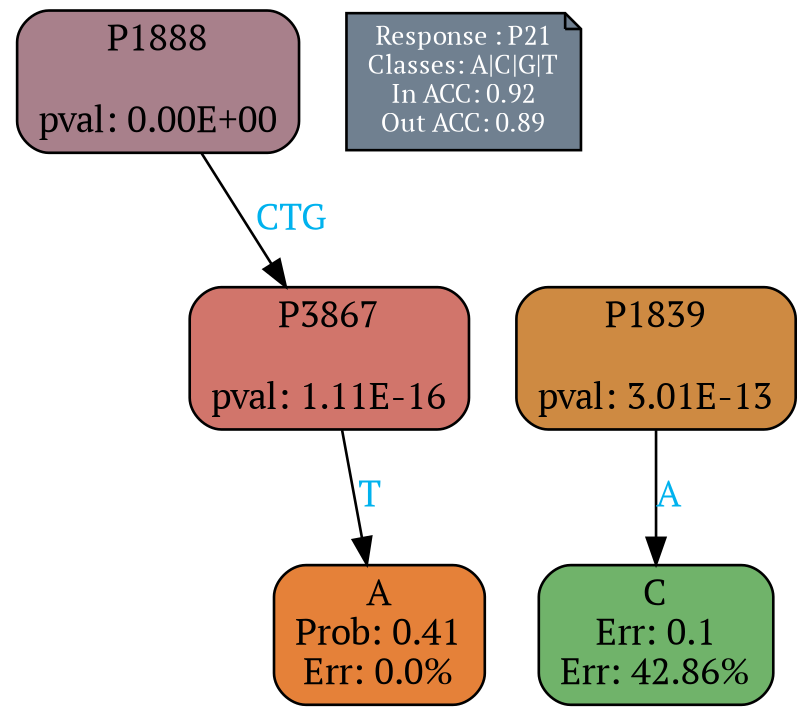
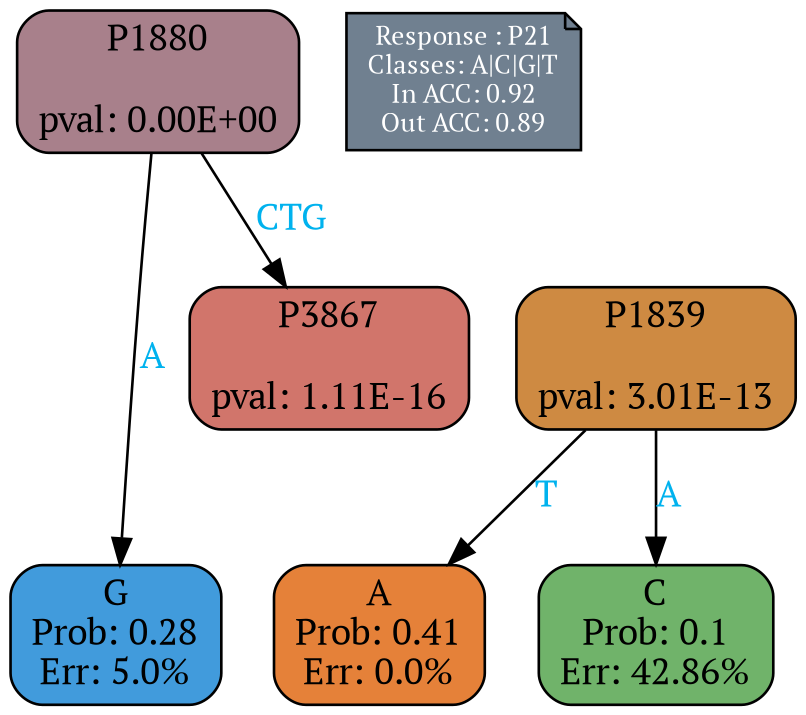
node "P1888 pval: 0.00E+00": label "P1888 pval: 0.00E+00" -> "P1880 pval: 0.00E+00"
edge "P3867 pval: 1.11E-16" -> "A Prob: 0.41 Err: 0.0%": now "P1839 pval: 3.01E-13" -> "A Prob: 0.41 Err: 0.0%"
node "G Prob: 0.28 Err: 5.0%": added
node "C Err: 0.1 Err: 42.86%": label "C Err: 0.1 Err: 42.86%" -> "C Prob: 0.1 Err: 42.86%"
